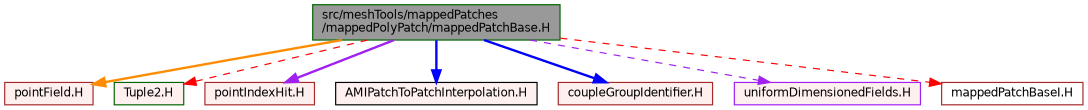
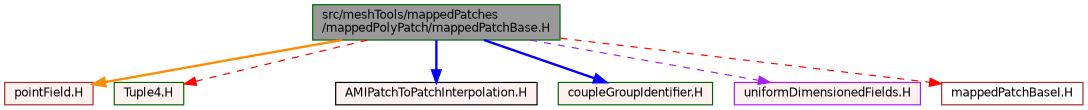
node "Tuple2.H": label "Tuple2.H" -> "Tuple4.H"
node "pointIndexHit.H": removed
node "coupleGroupIdentifier.H": color brown -> darkgreen
